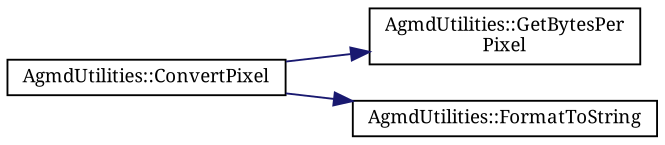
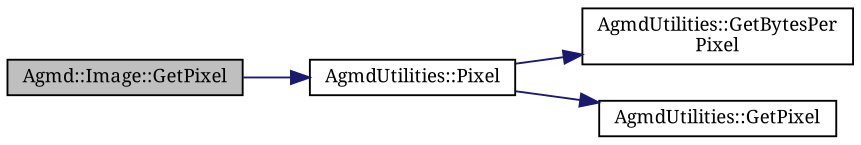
node "Agmd::Image::GetPixel": added
node "AgmdUtilities::ConvertPixel": label "AgmdUtilities::ConvertPixel" -> "AgmdUtilities::Pixel"
node "AgmdUtilities::FormatToString": label "AgmdUtilities::FormatToString" -> "AgmdUtilities::GetPixel"
